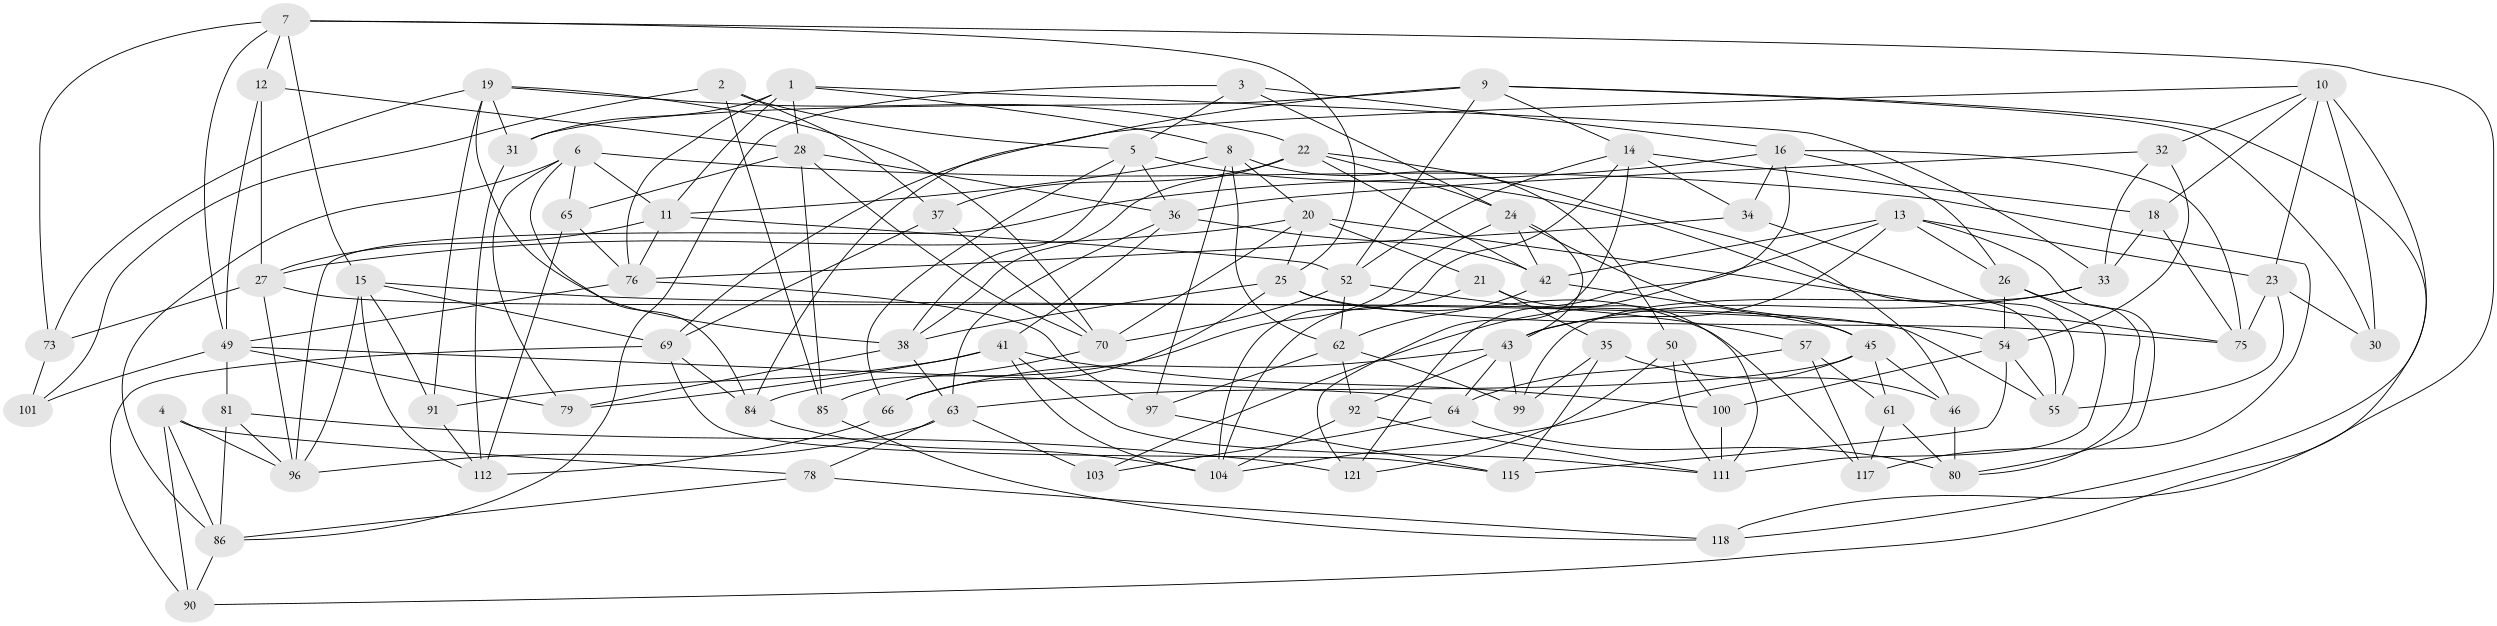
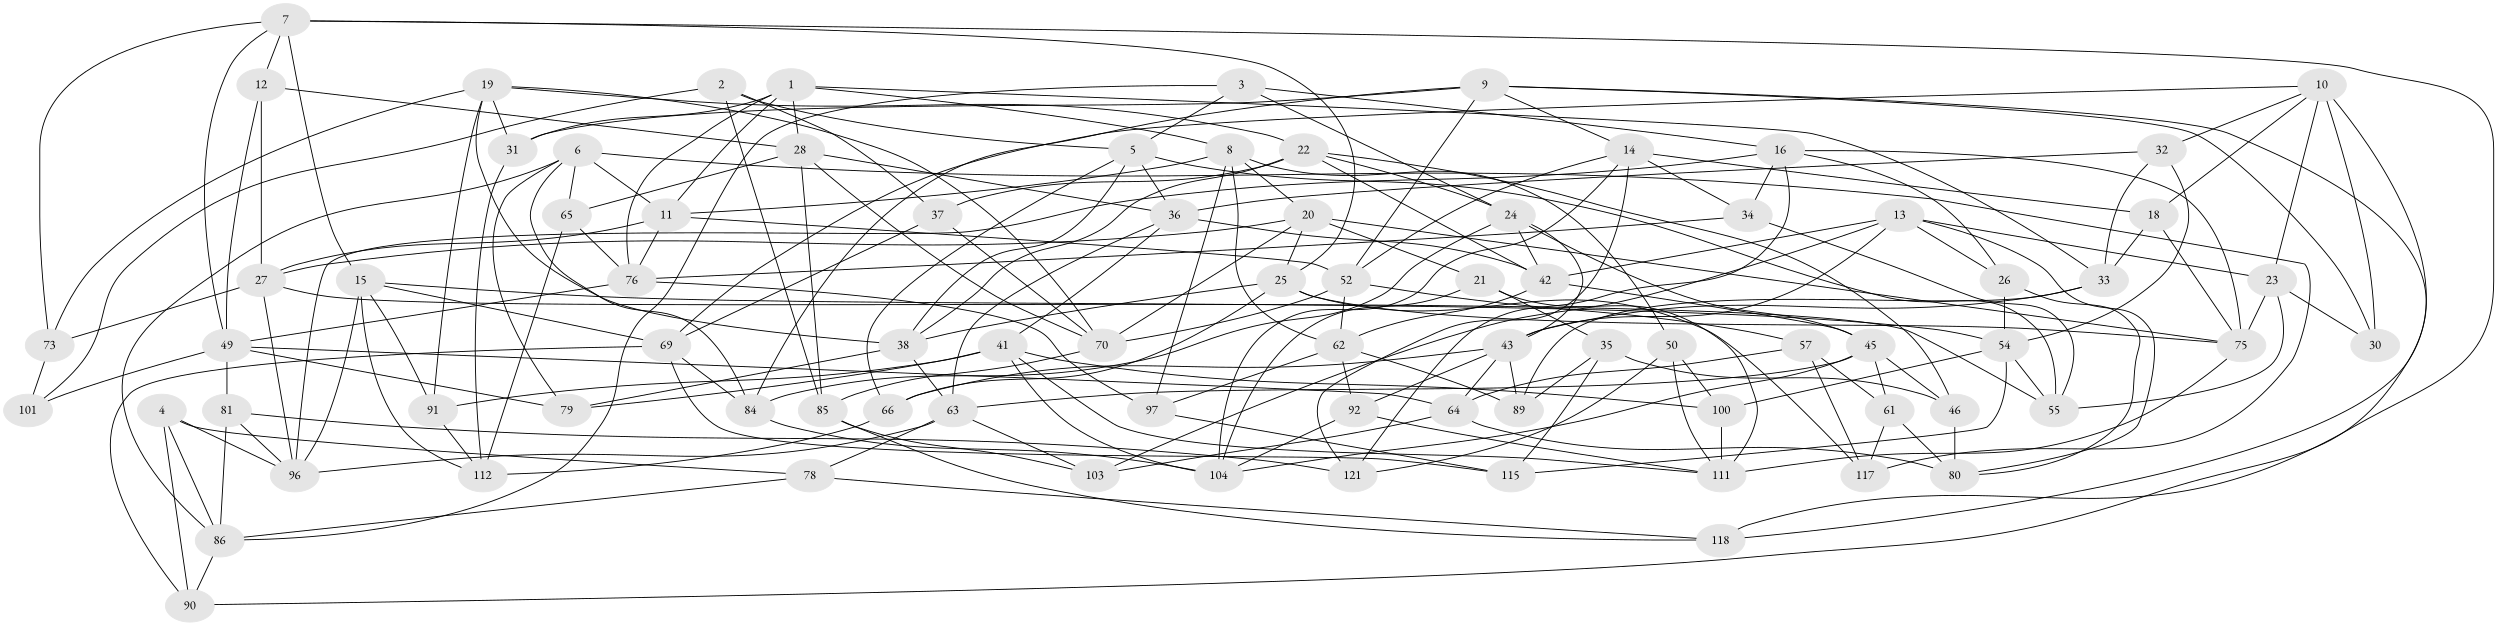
node "99": label "99" -> "89"
edge "26" -- "111": now "75" -- "111"
edge "85" -- "103": added
